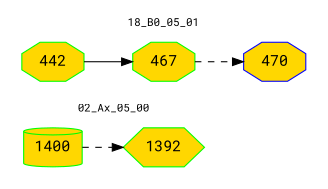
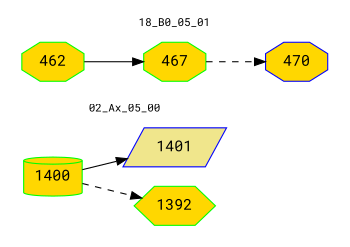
node "442": label "442" -> "462"
node "1401": added
